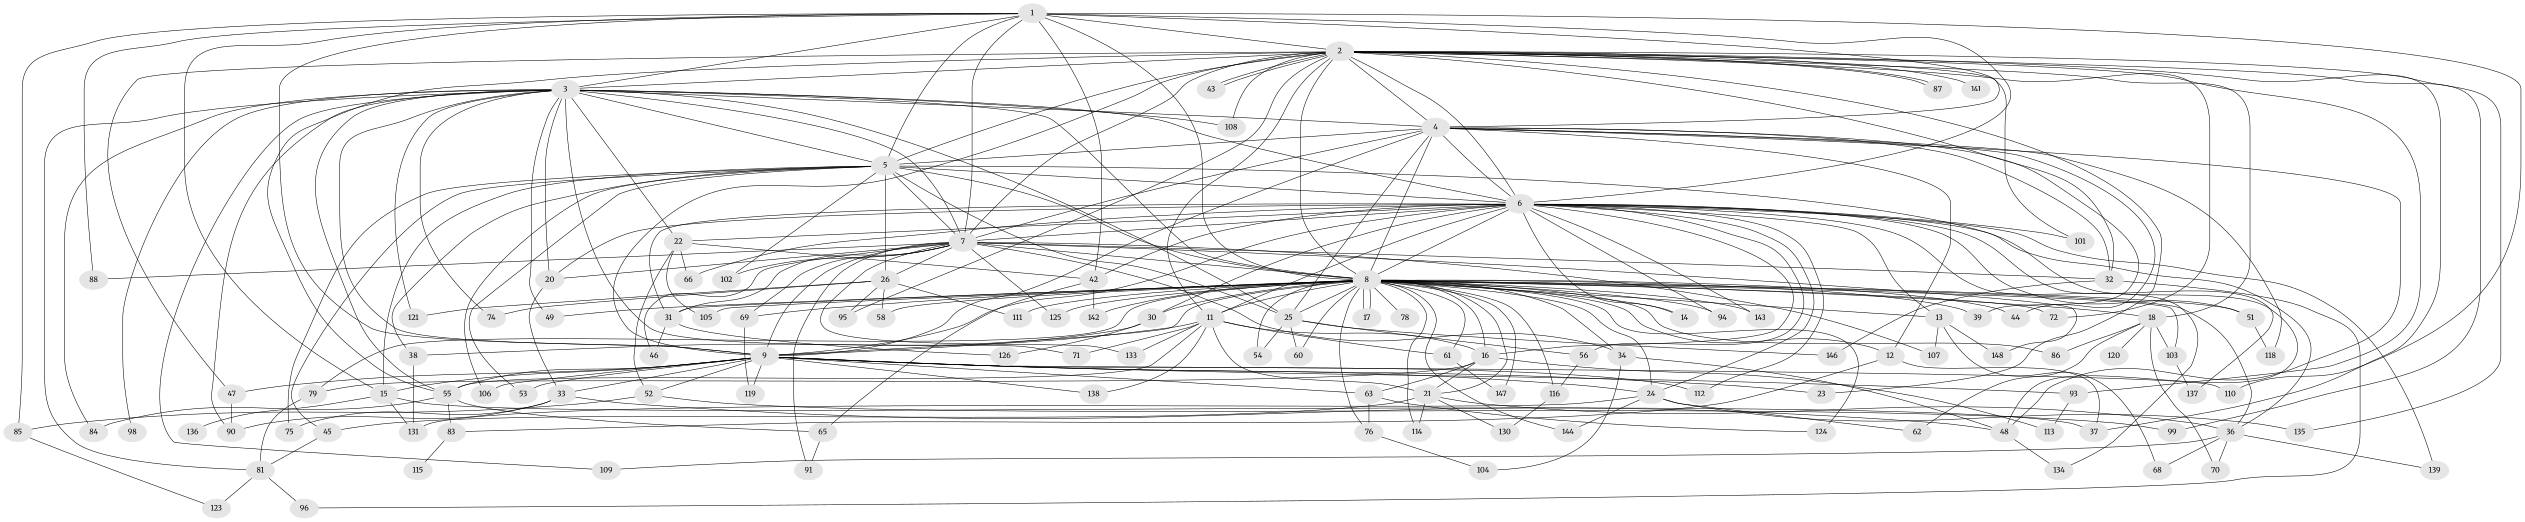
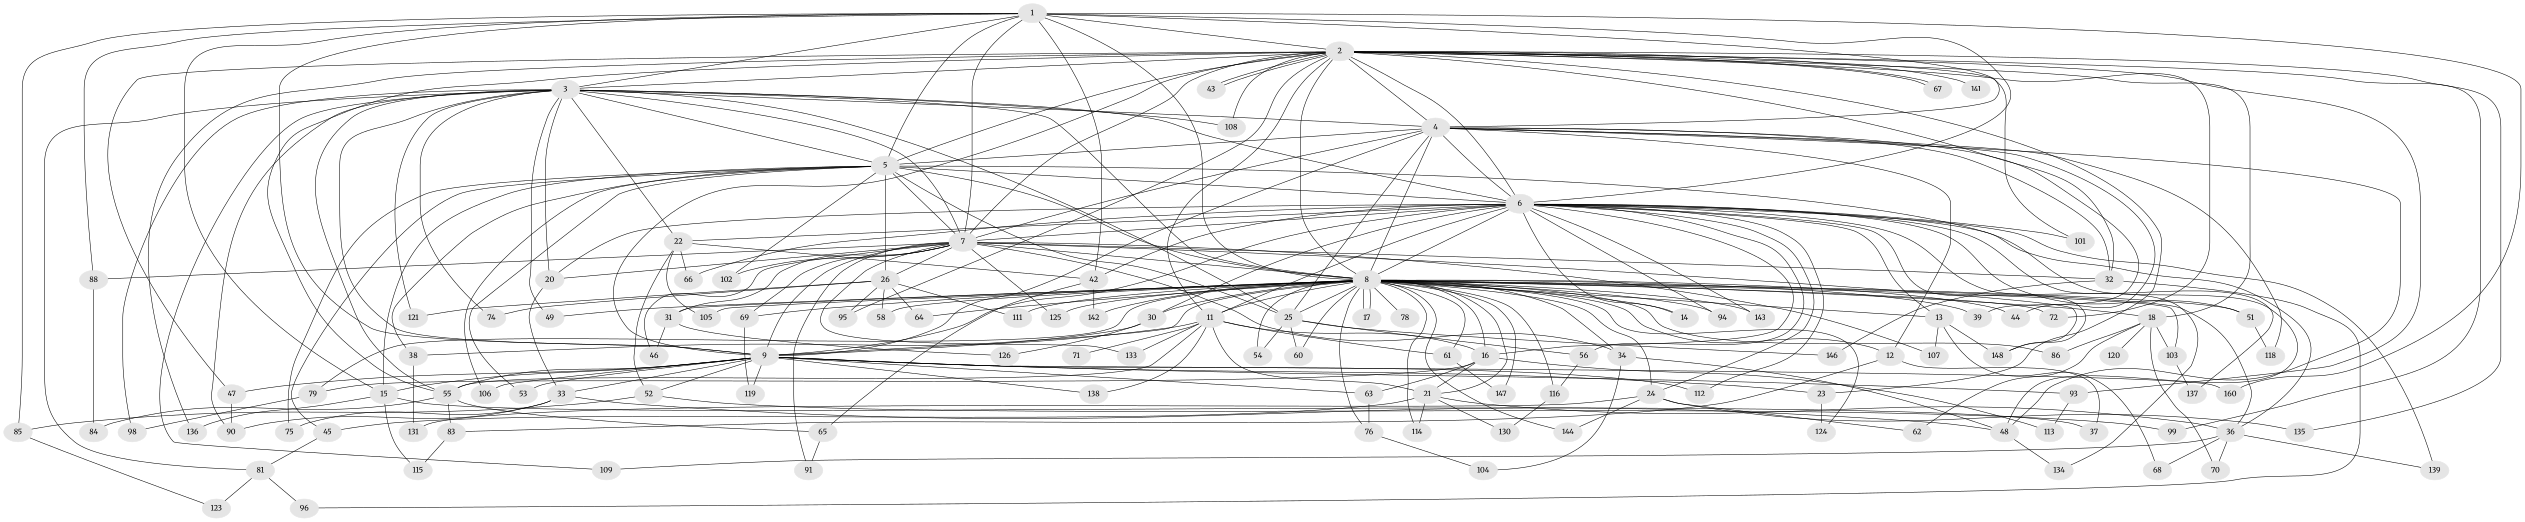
edge "2" -- "37": now "2" -- "136"
node "87": label "87" -> "67"
edge "3" -- "84": now "88" -- "84"
edge "6" -- "31": now "6" -- "148"
node "64": added
edge "3" -- "71": removed
edge "9" -- "24": removed
node "110": label "110" -> "160"
edge "15" -- "131": now "15" -- "115"
edge "63" -- "124": now "23" -- "124"
edge "79" -- "81": now "79" -- "98"
